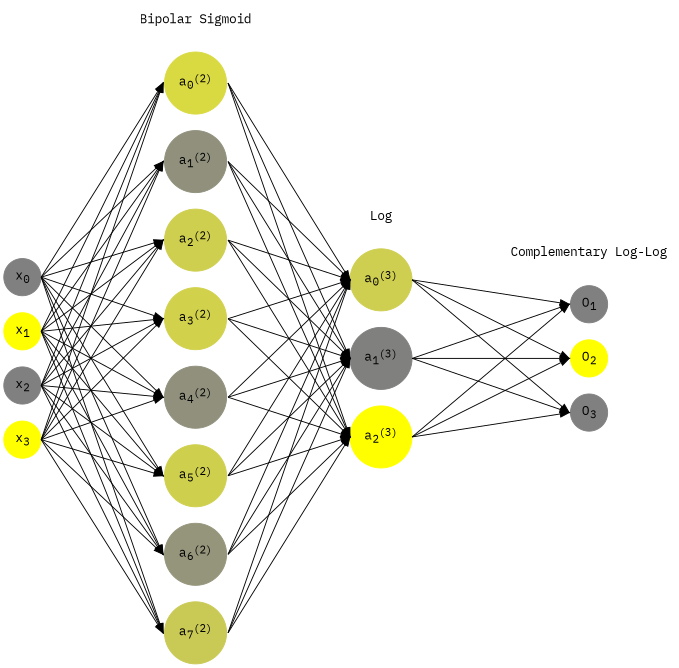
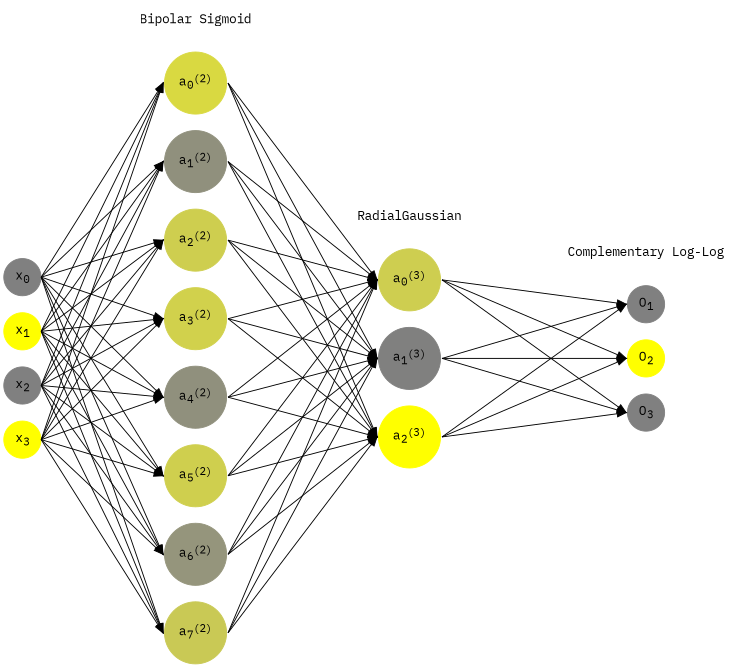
node "Log": label "Log" -> "RadialGaussian"
